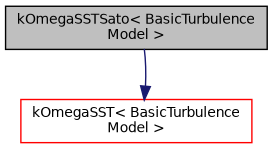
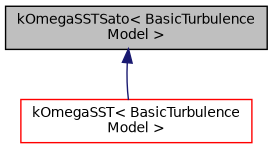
edge "kOmegaSSTSato< BasicTurbulence Model >" -> "kOmegaSST< BasicTurbulence Model >": reversed
